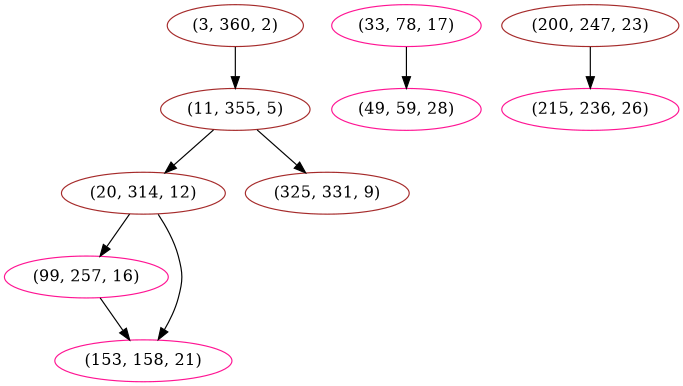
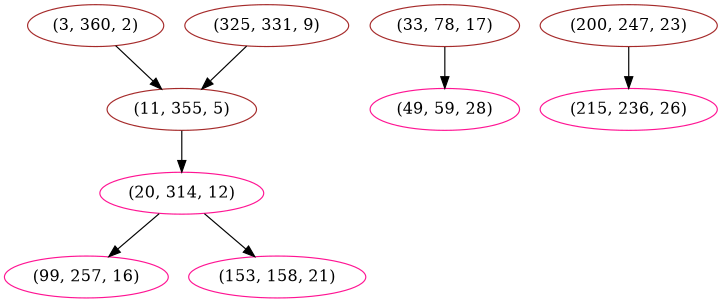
node "(33, 78, 17)": color deeppink -> brown
edge "(11, 355, 5)" -> "(325, 331, 9)": reversed
node "(20, 314, 12)": color brown -> deeppink
edge "(99, 257, 16)" -> "(153, 158, 21)": removed
